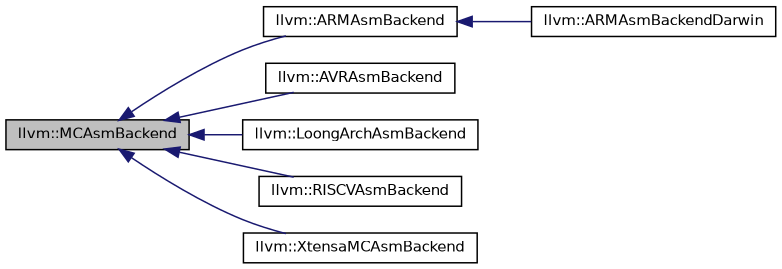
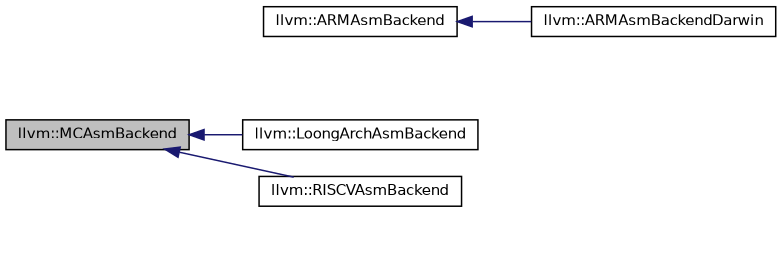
edge "llvm::ARMAsmBackend" -> "llvm::MCAsmBackend": removed
node "llvm::AVRAsmBackend": removed
node "llvm::XtensaMCAsmBackend": removed
